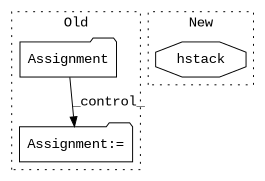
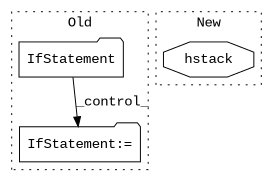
node "Assignment": label "Assignment" -> "IfStatement"
node "Assignment:=": label "Assignment:=" -> "IfStatement:="
